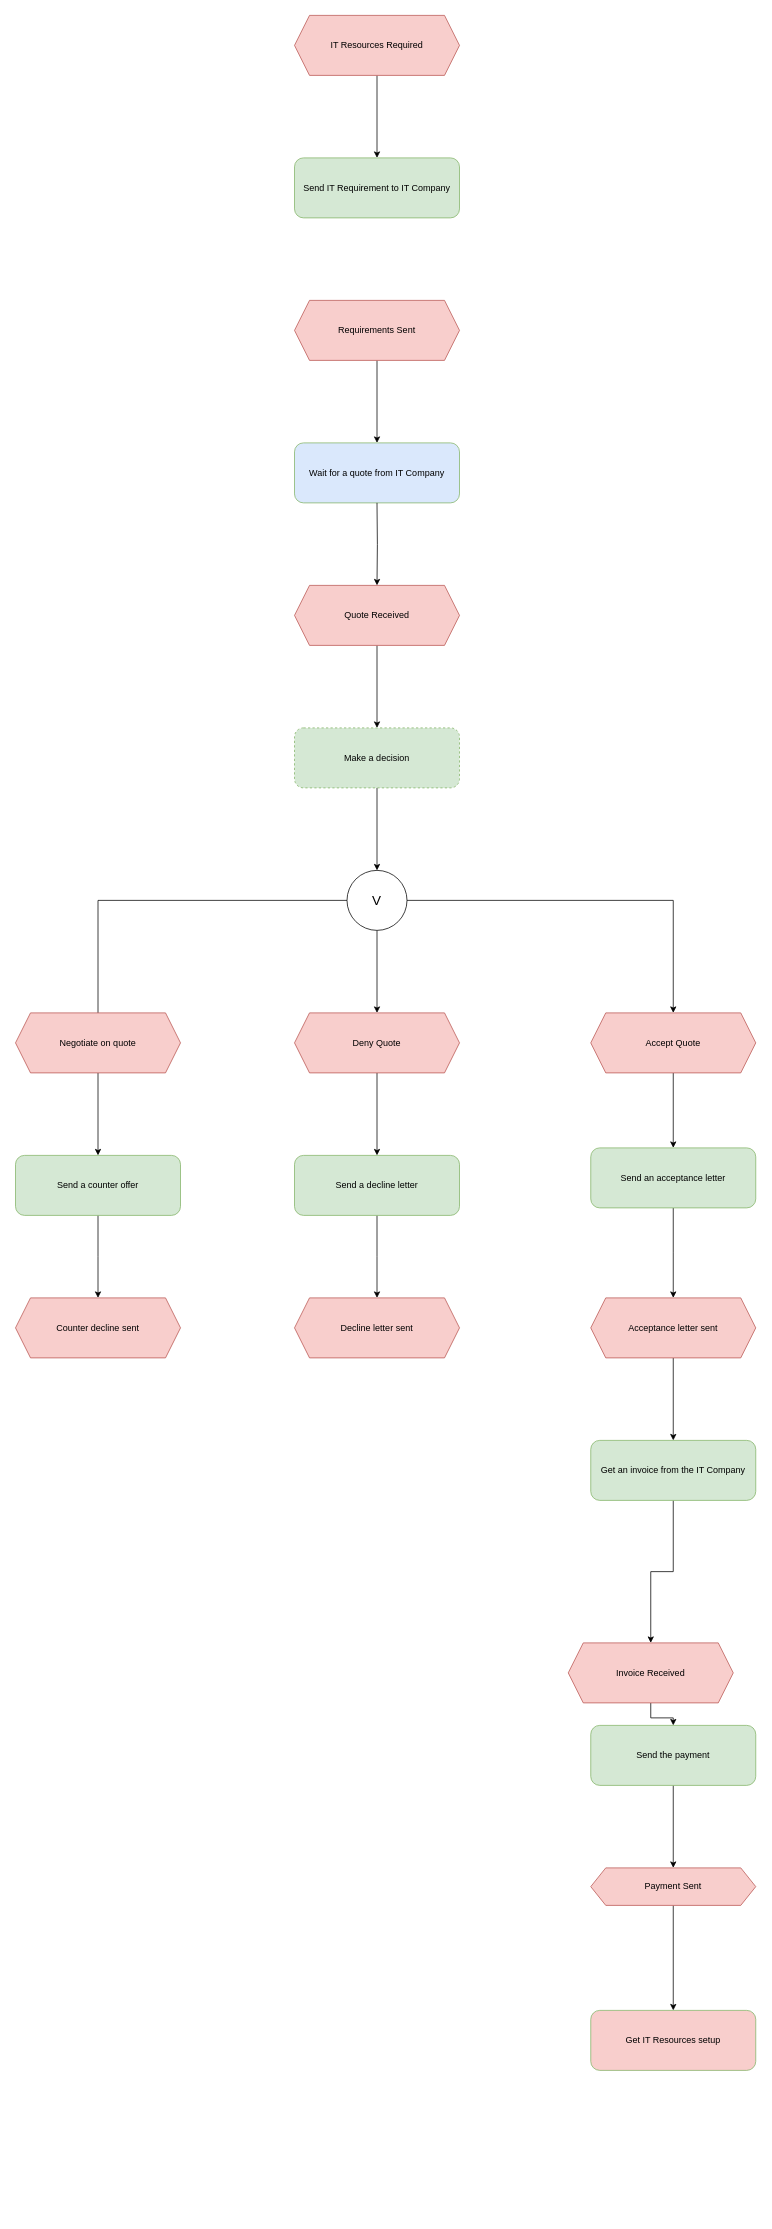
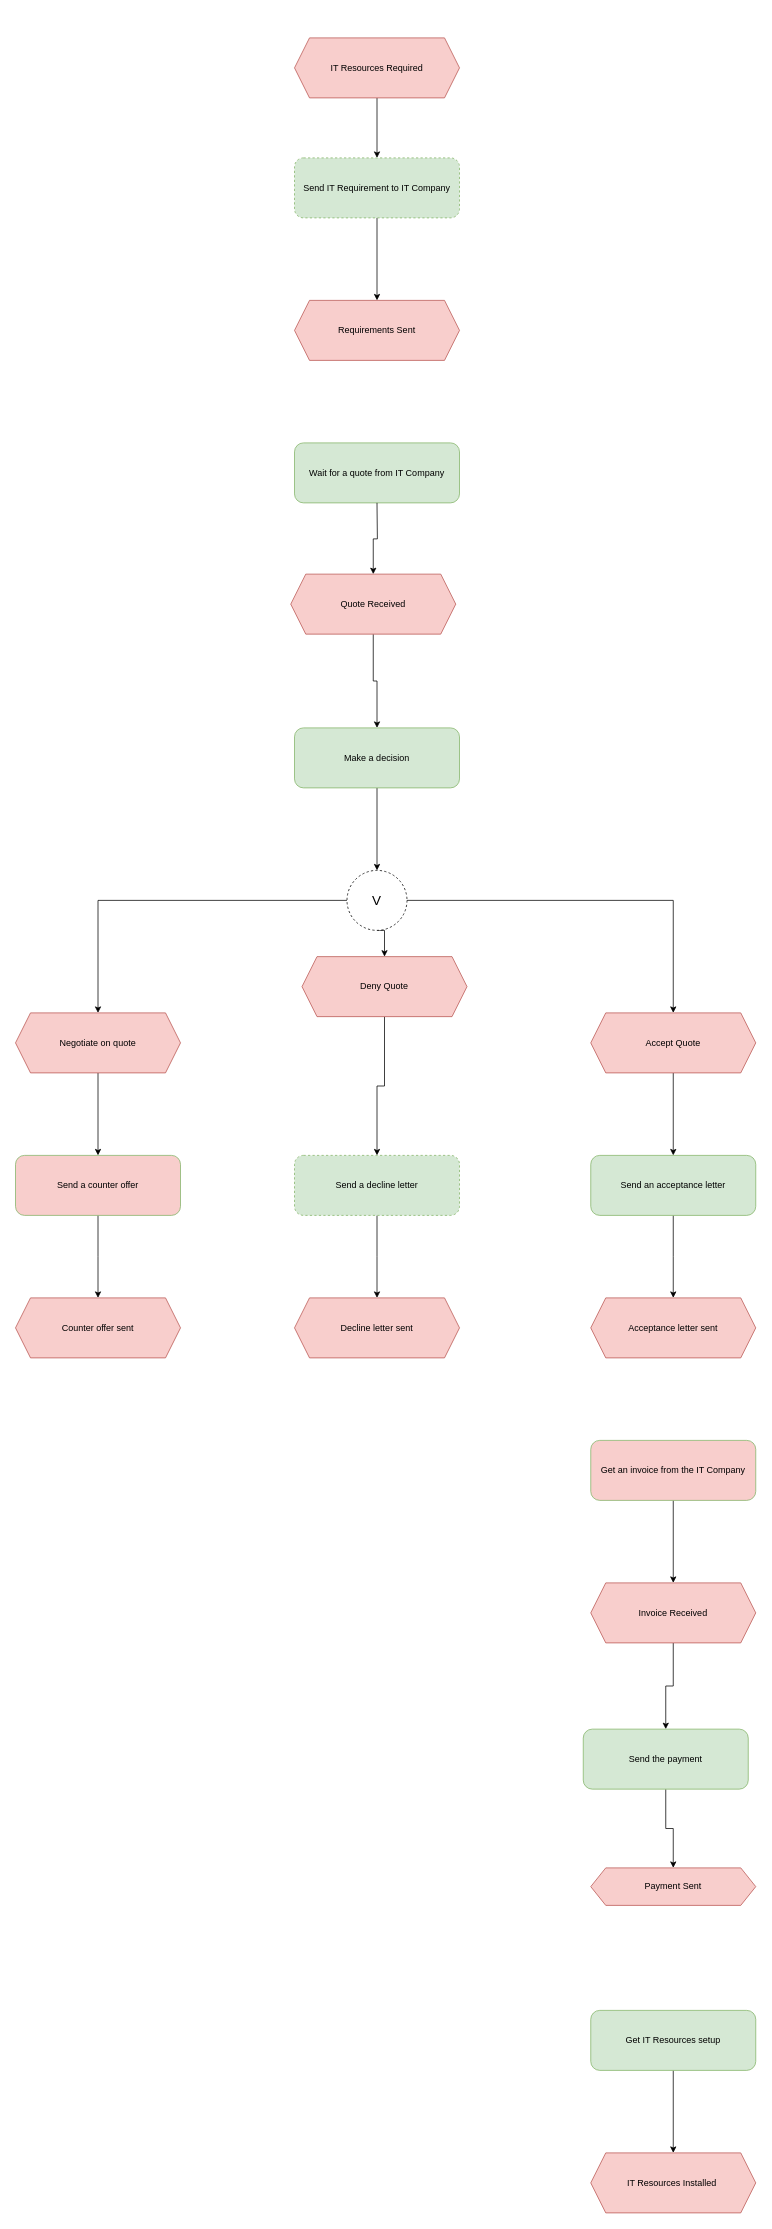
node "IT Resources Required": moved (377, 45) -> (377, 68)
node "Send IT Requirement to IT Company": style solid -> dashed
edge "Send IT Requirement to IT Company" -> "Requirements Sent": added
edge "Requirements Sent" -> "Wait for a quote from IT Company": removed
node "Wait for a quote from IT Company": fillcolor #dae8fc -> #d5e8d4
node "Quote Received": moved (377, 615) -> (373, 604)
node "Make a decision": style dashed -> solid
node "V": style solid -> dashed
edge "V" -- "Negotiate on quote": arrowhead none -> classic
node "Deny Quote": moved (377, 1043) -> (384, 987)
node "Send an acceptance letter": moved (673, 1178) -> (673, 1185)
node "Send a counter offer": fillcolor #d5e8d4 -> #f8cecc
node "Send a decline letter": style solid -> dashed
node "Counter decline sent": label "Counter decline sent" -> "Counter offer sent"
edge "Acceptance letter sent" -> "Get an invoice from the IT Company": removed
node "Get an invoice from the IT Company": fillcolor #d5e8d4 -> #f8cecc
node "Invoice Received": moved (651, 1673) -> (673, 1613)
node "Send the payment": moved (673, 1755) -> (666, 1759)
edge "Payment Sent" -> "Get IT Resources setup": removed
node "Get IT Resources setup": fillcolor #f8cecc -> #d5e8d4
edge "Get IT Resources setup" -> "IT Resources Installed": added
node "IT Resources Installed": added
